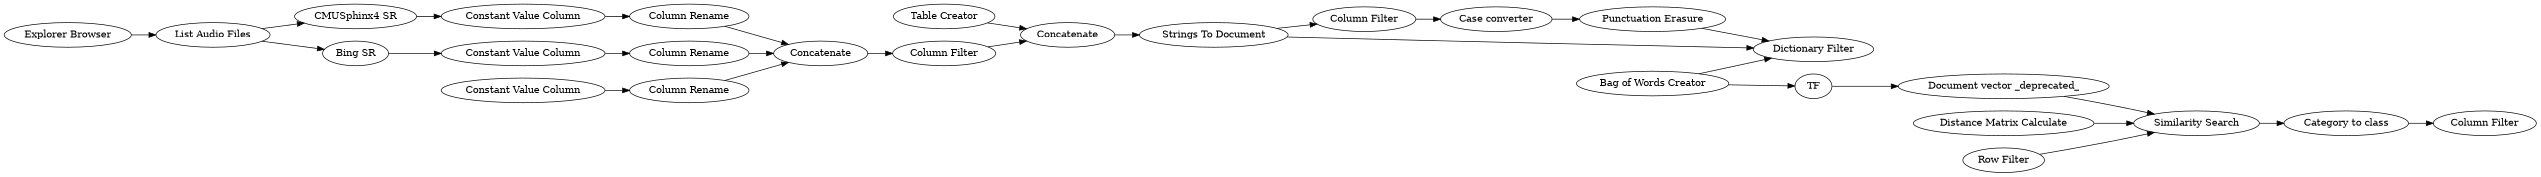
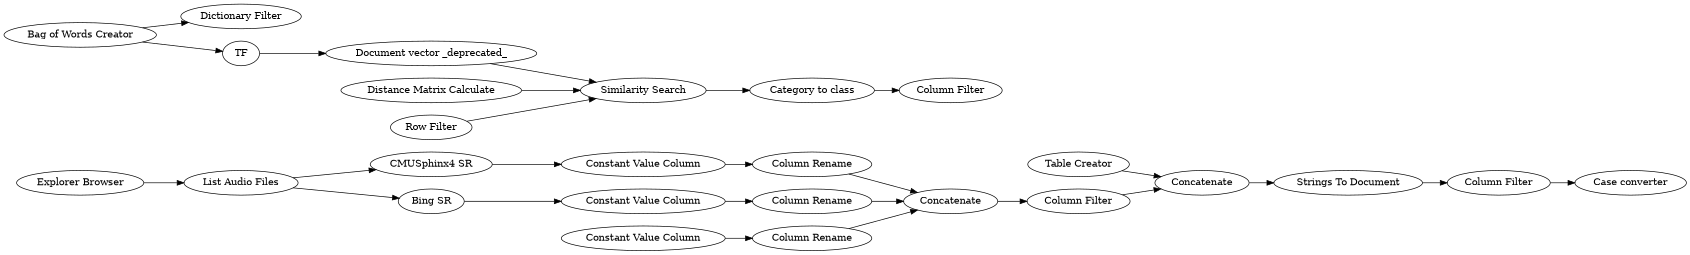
node "Punctuation Erasure": removed
edge "Strings To Document" -> "Dictionary Filter": removed
